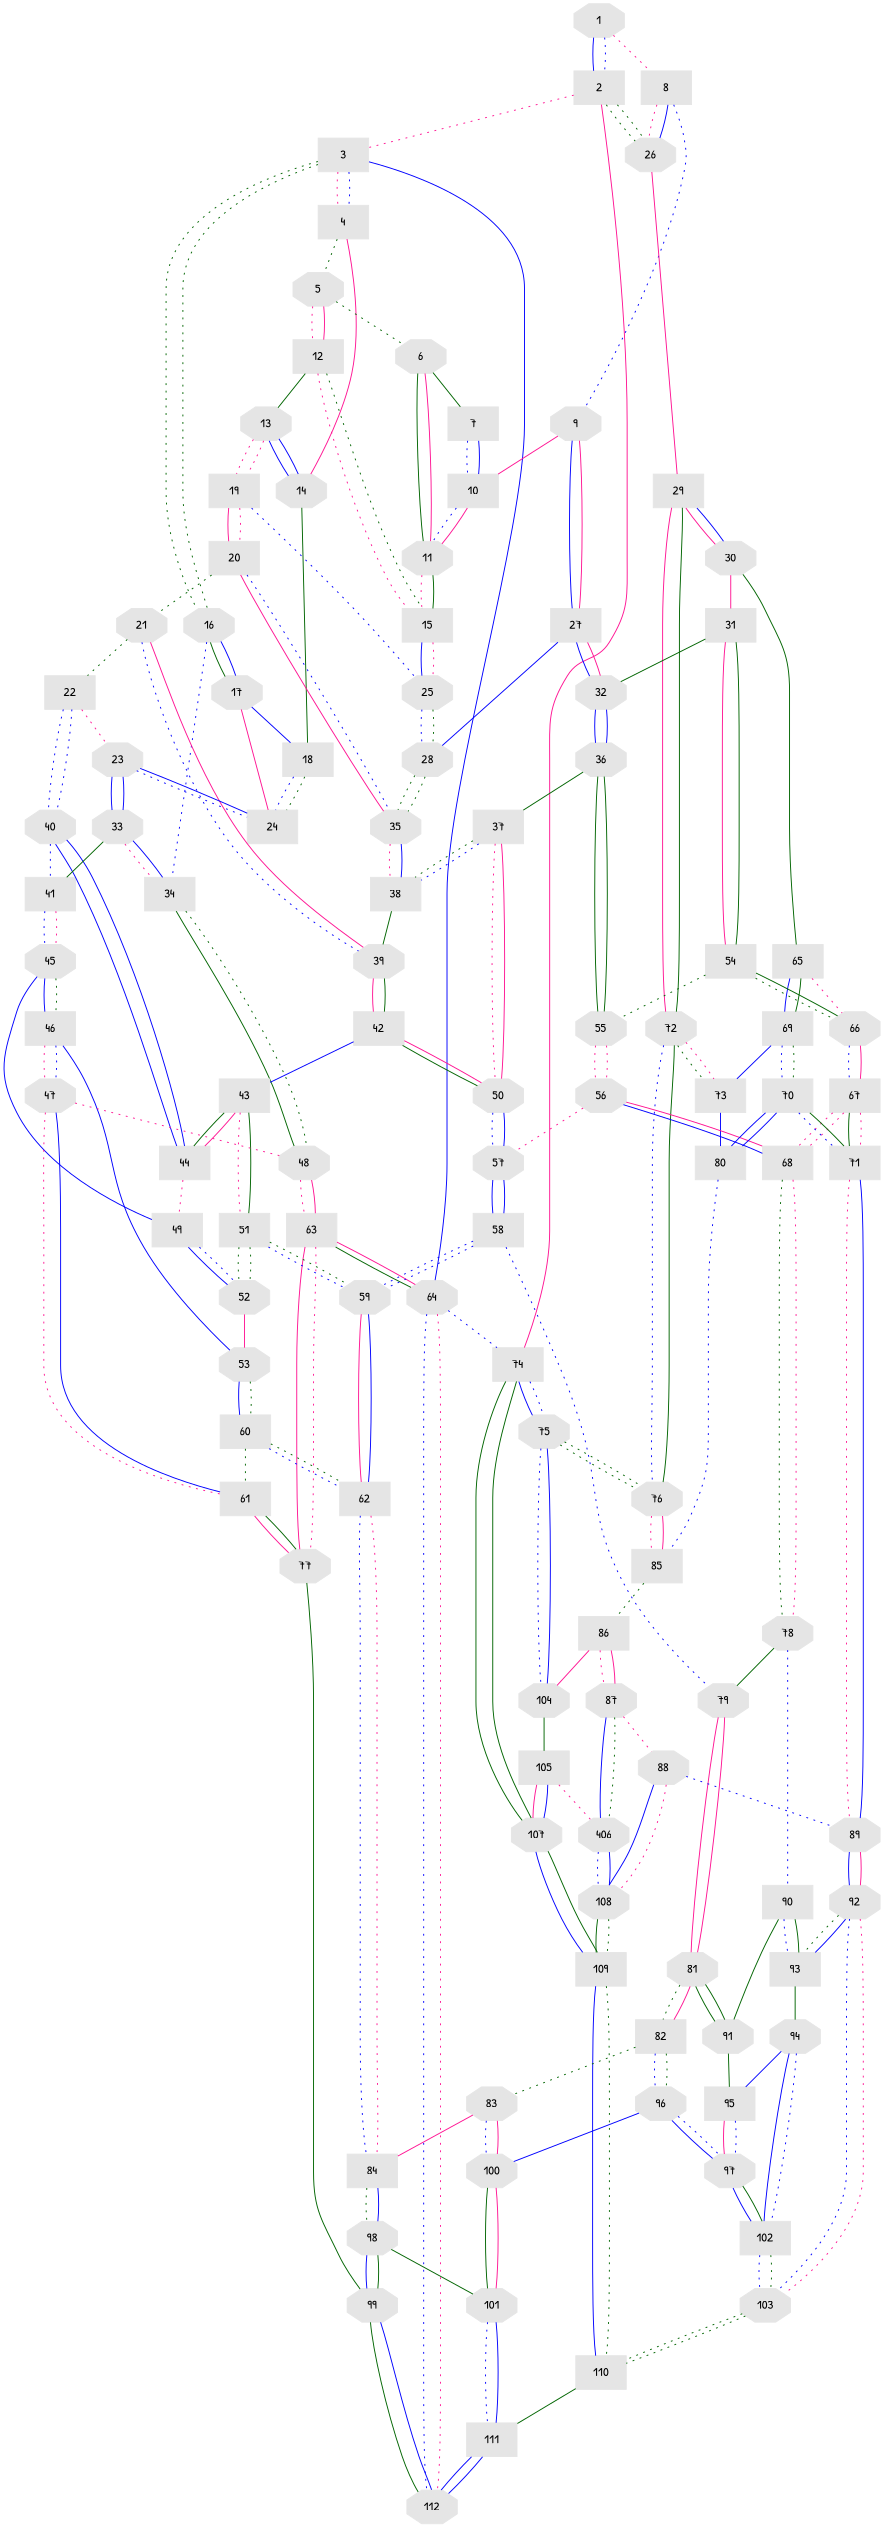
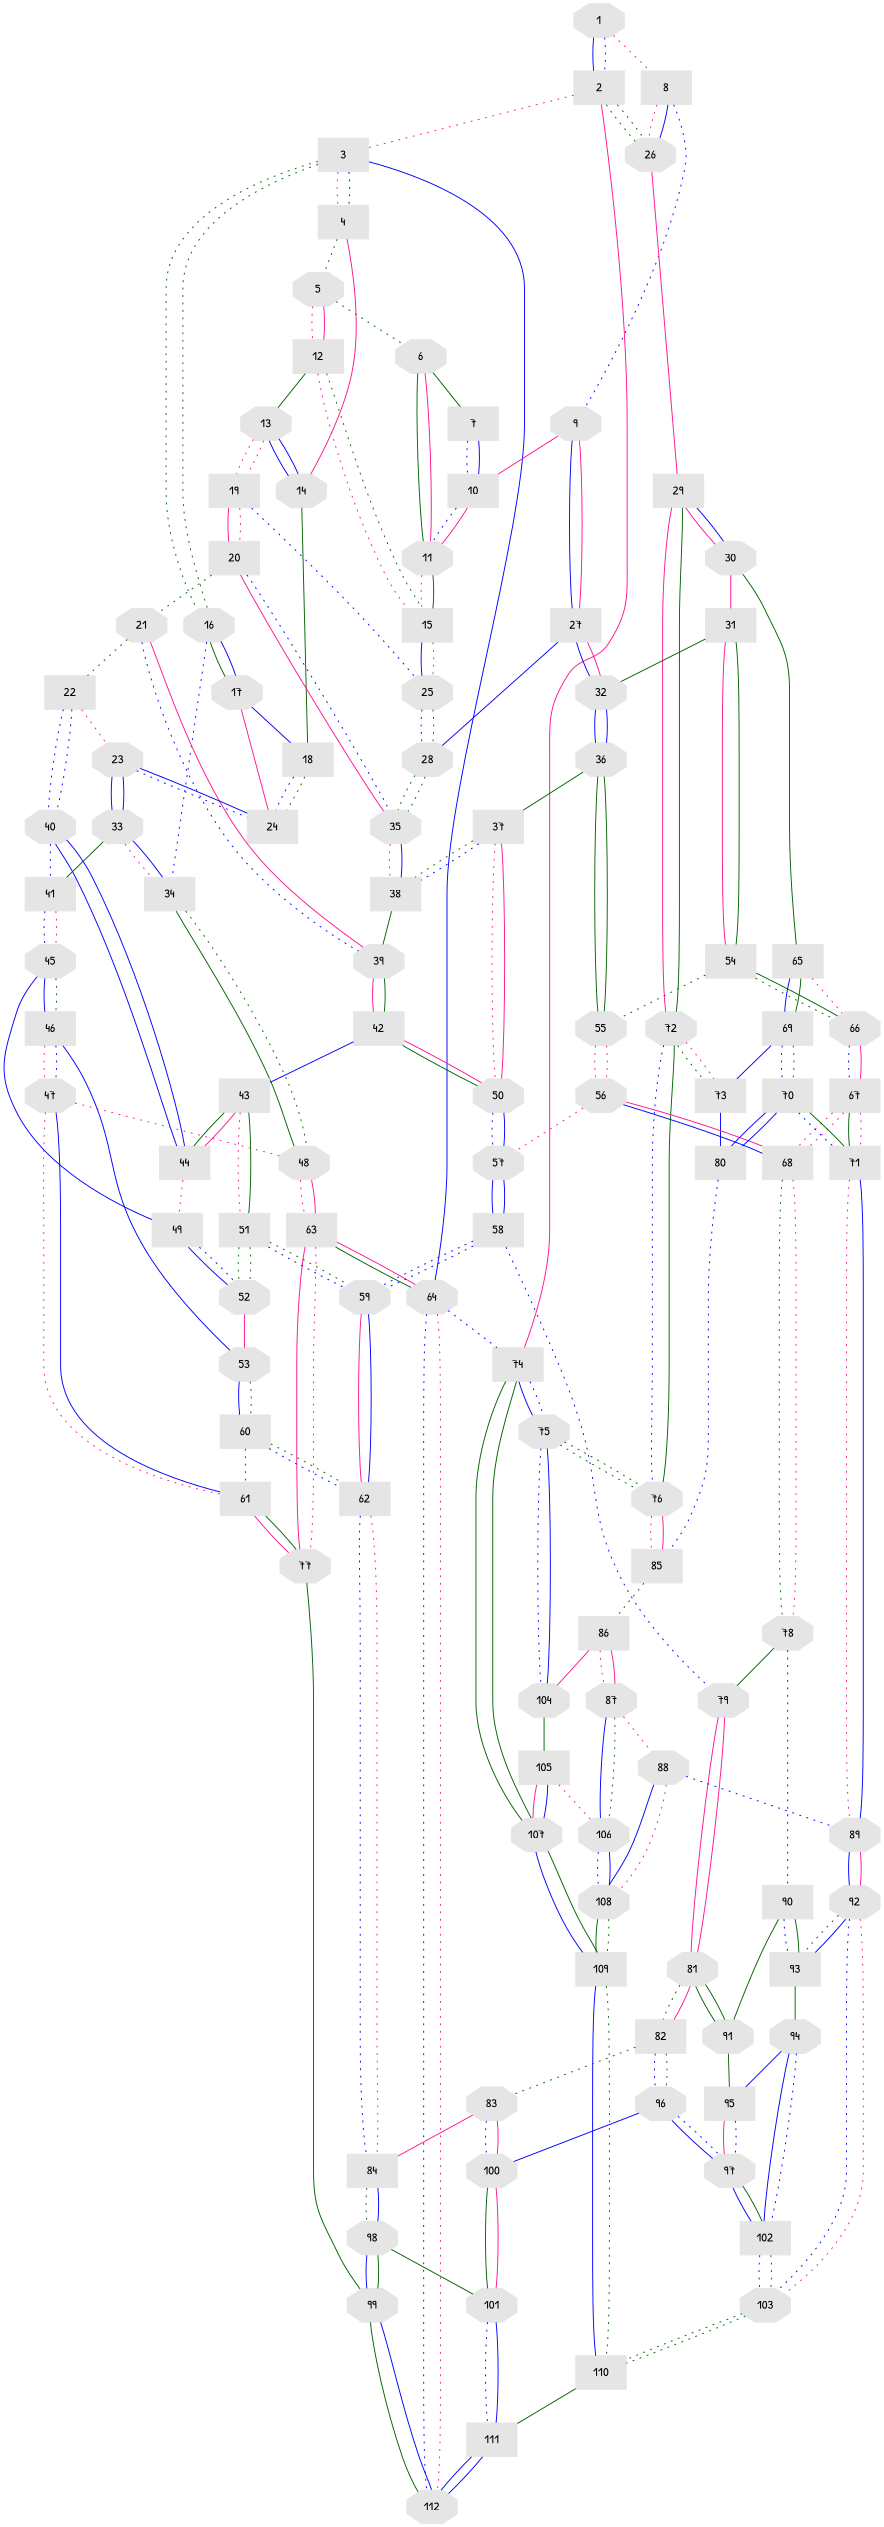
node "406": label "406" -> "106"
